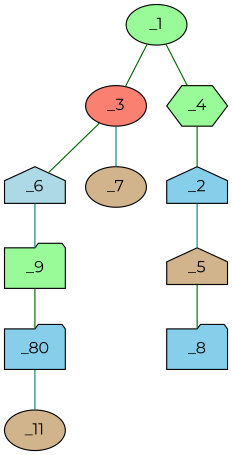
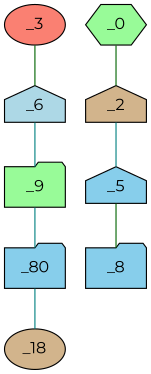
node "_1": removed
node "_4": label "_4" -> "_0"
node "_7": removed
node "_2": fillcolor skyblue -> tan
node "_5": fillcolor tan -> skyblue
edge "_9" -- "_80": color darkgreen -> teal
node "_11": label "_11" -> "_18"
